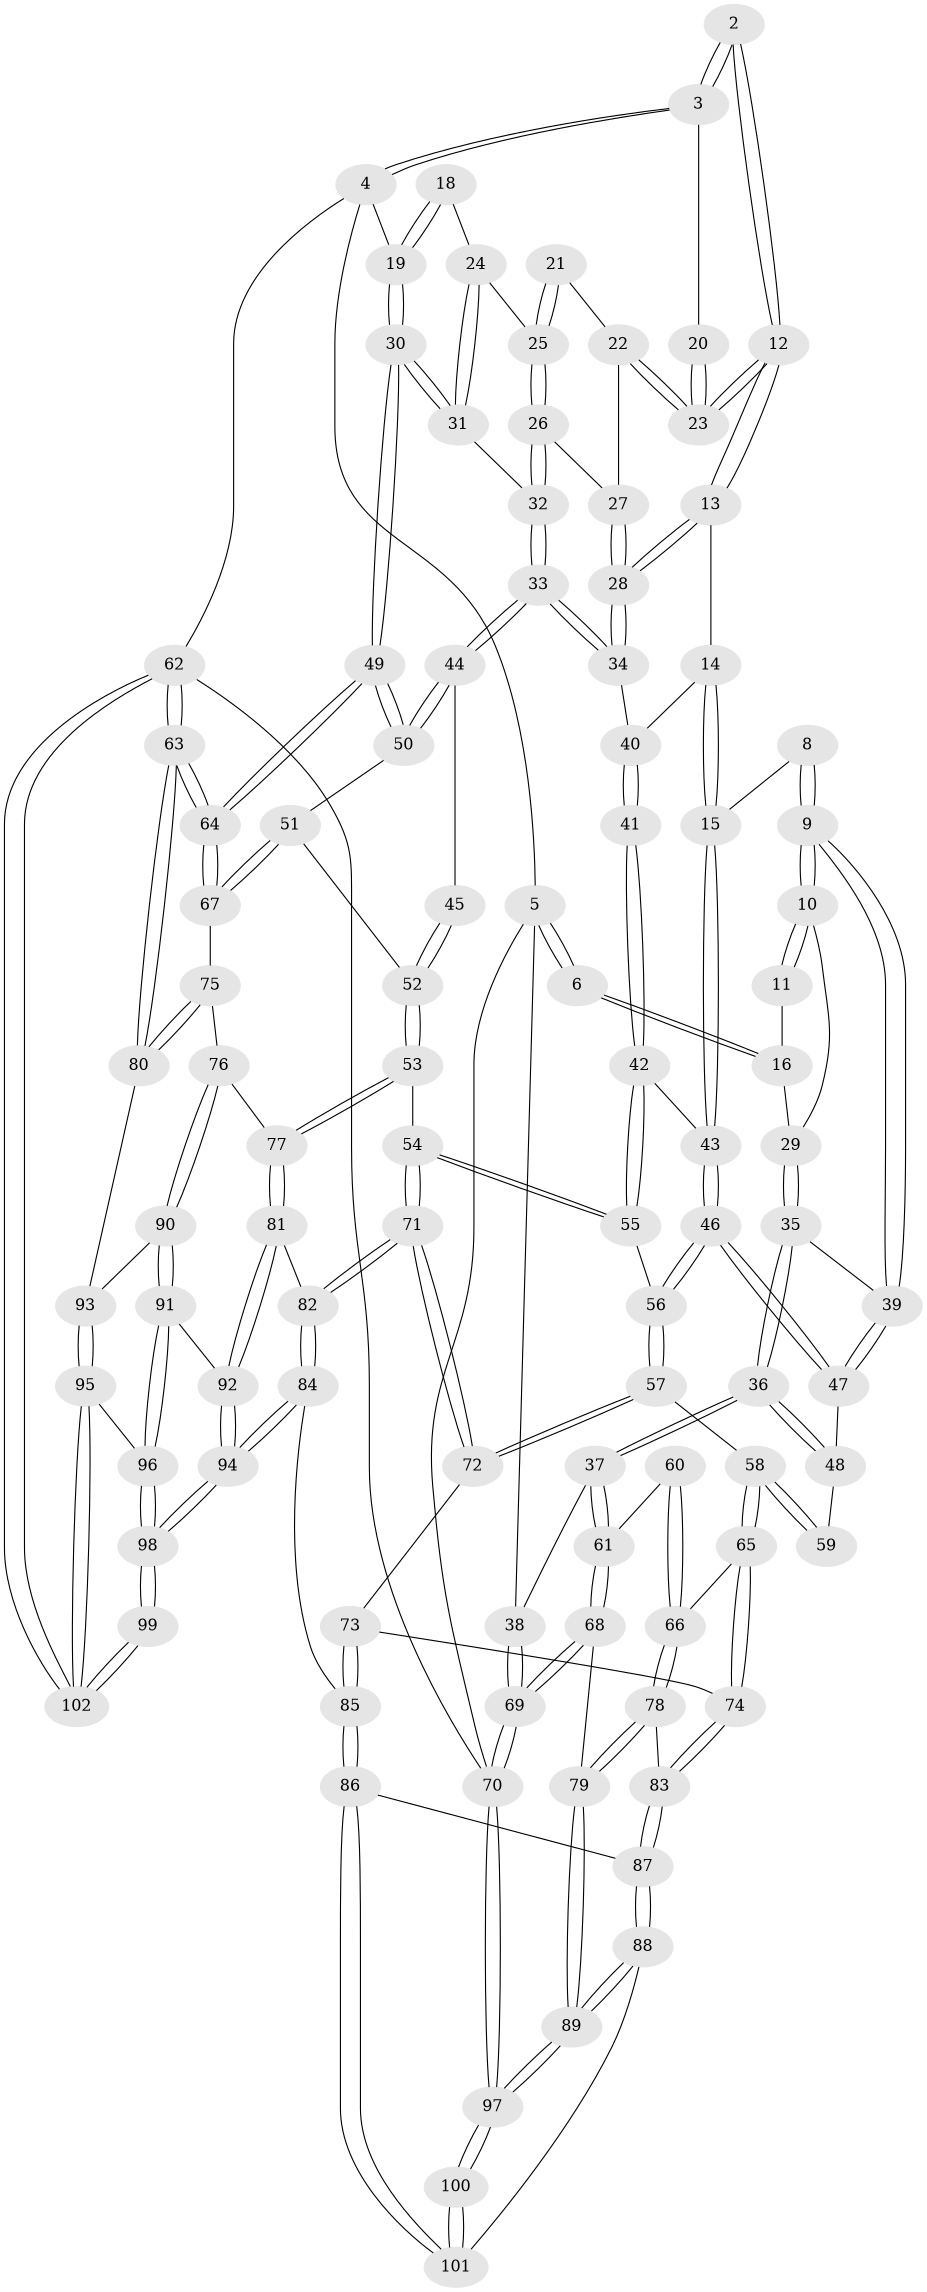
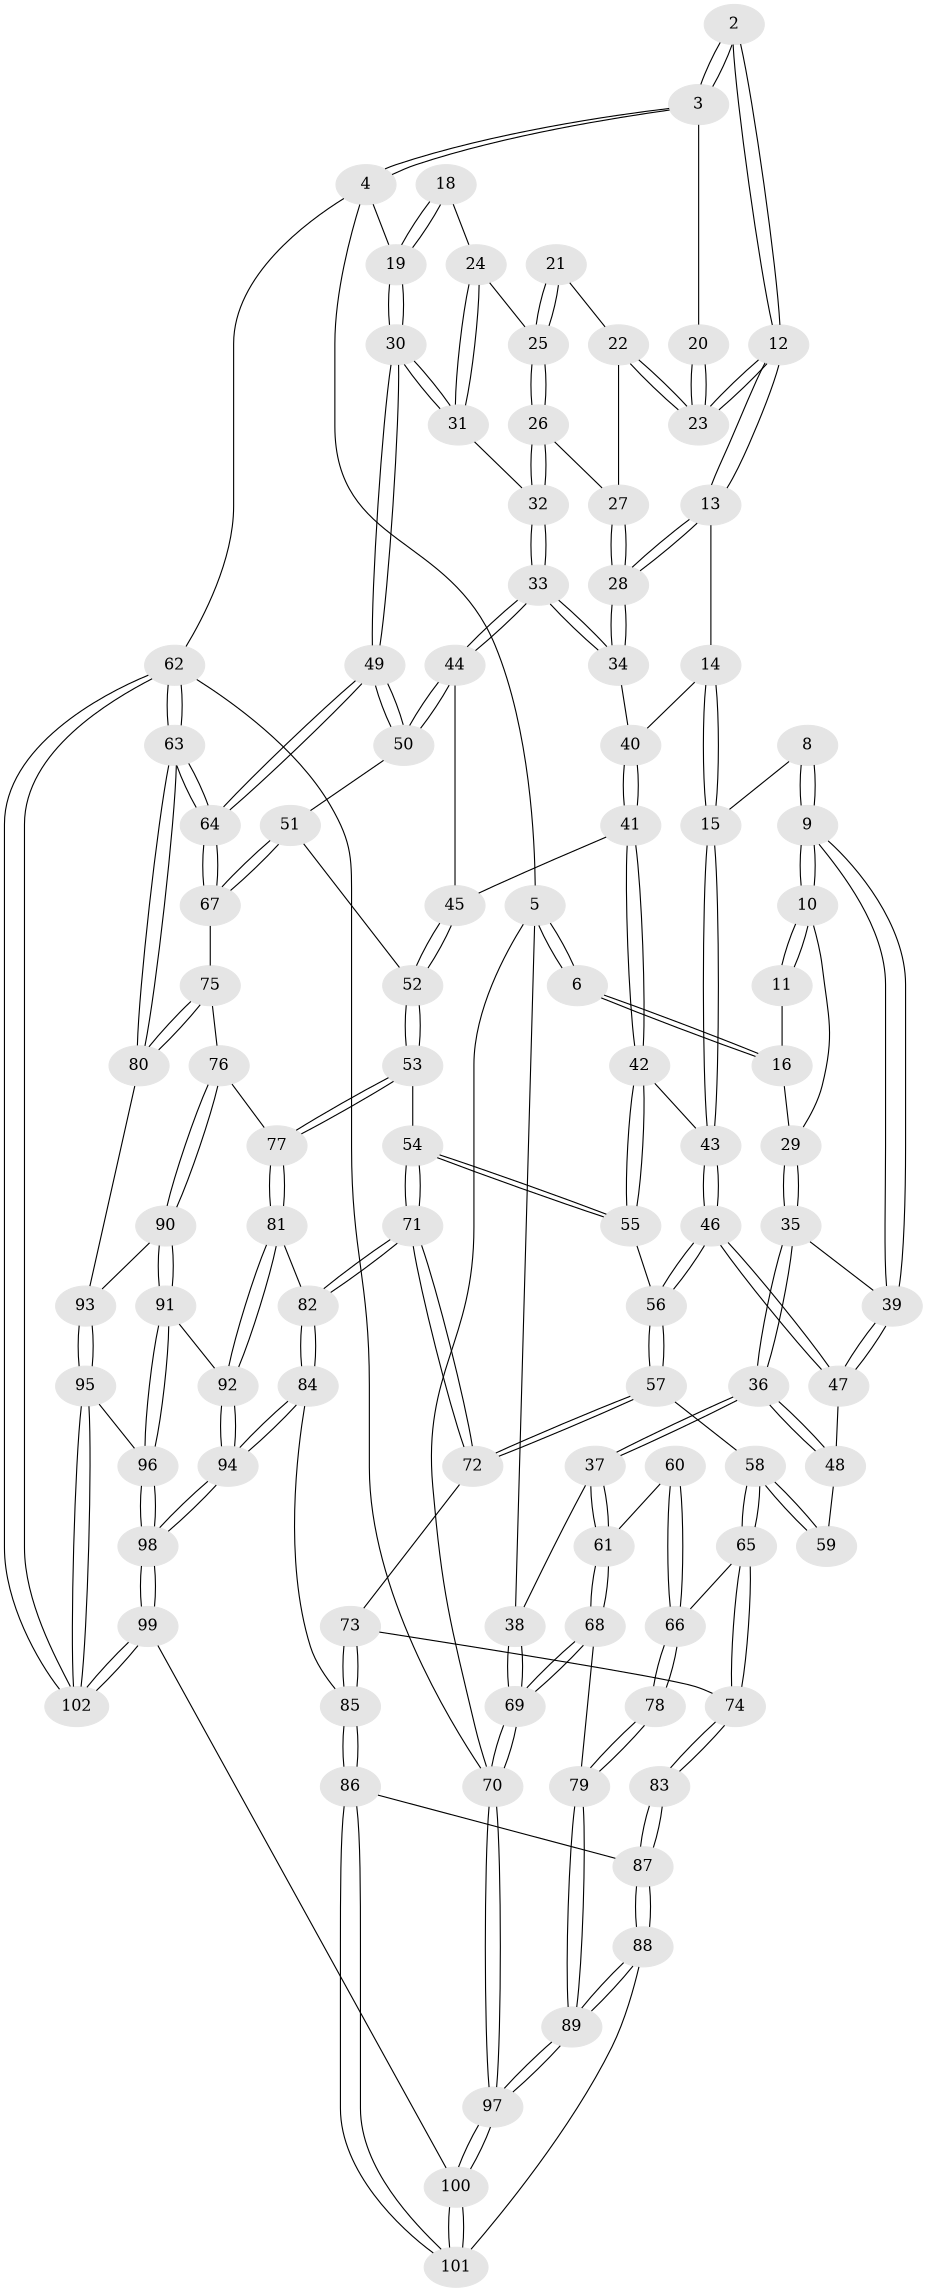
edge "41" -- "45": added
edge "78" -- "83": removed
edge "99" -- "100": added
